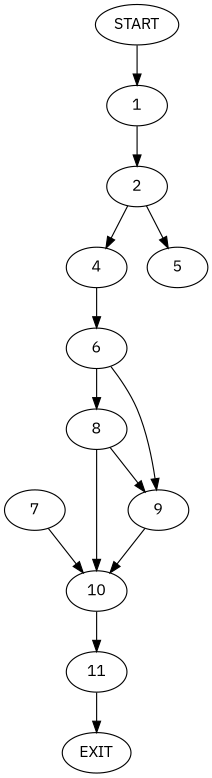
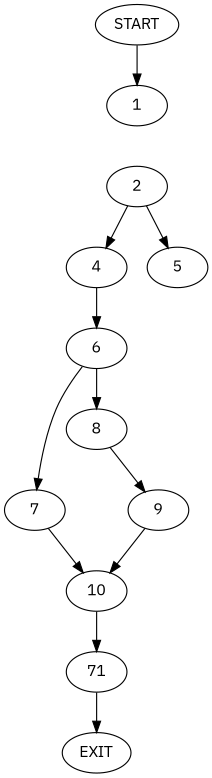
edge "1" -> "2": removed
edge "6" -> "9": now "6" -> "7"
edge "8" -> "10": removed
node "11": label "11" -> "71"
